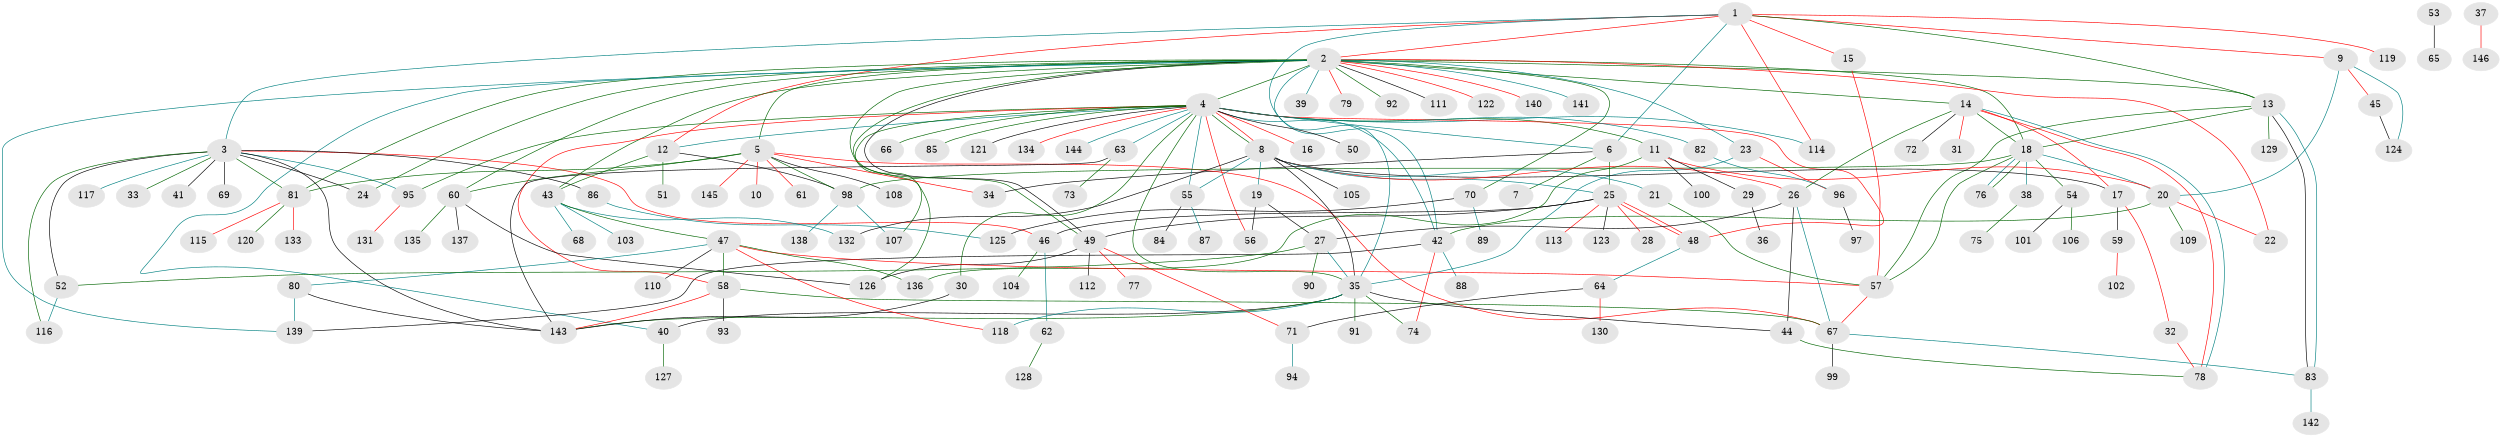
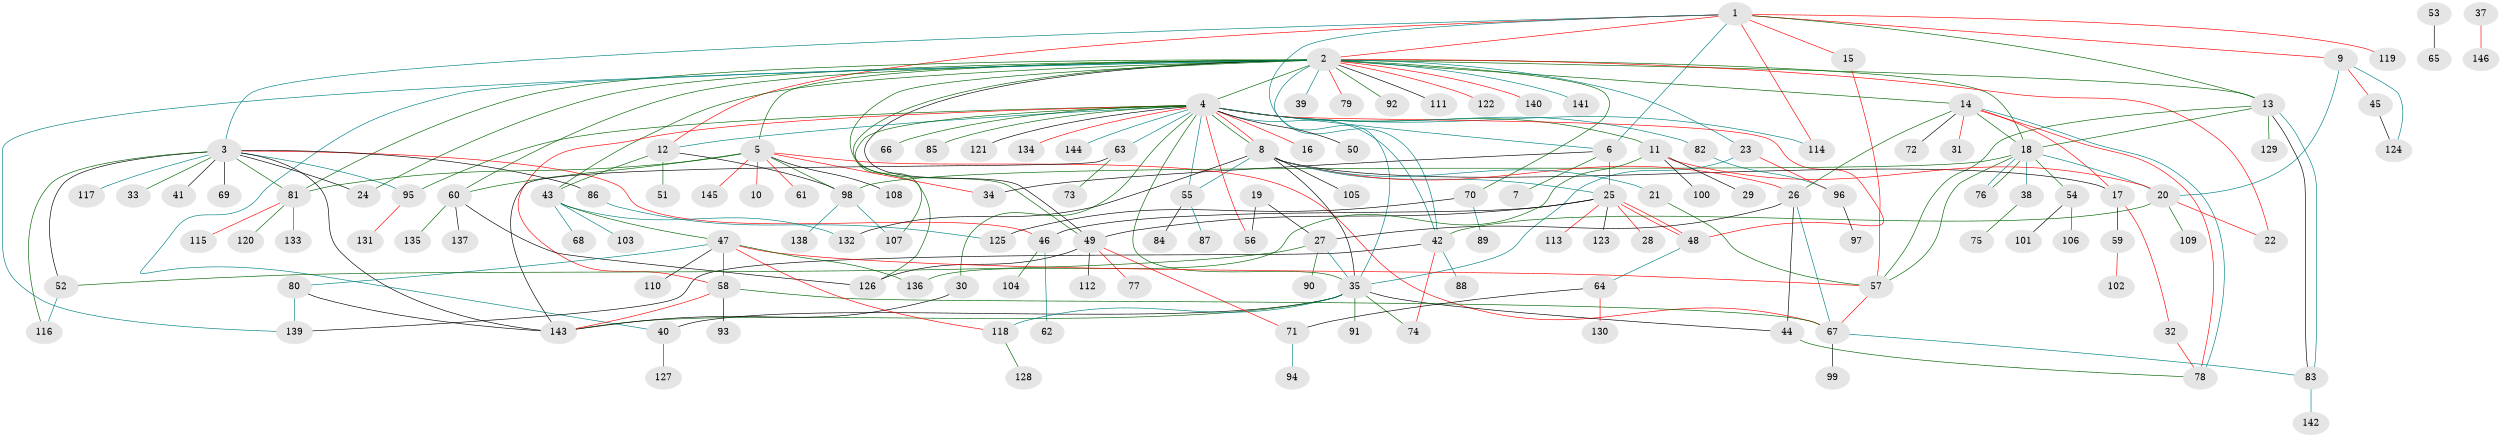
edge "8" -- "19": removed
node "36": removed
edge "62" -- "128": now "118" -- "128"
